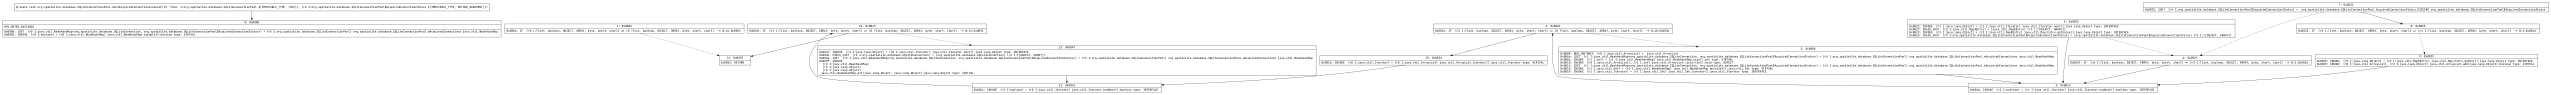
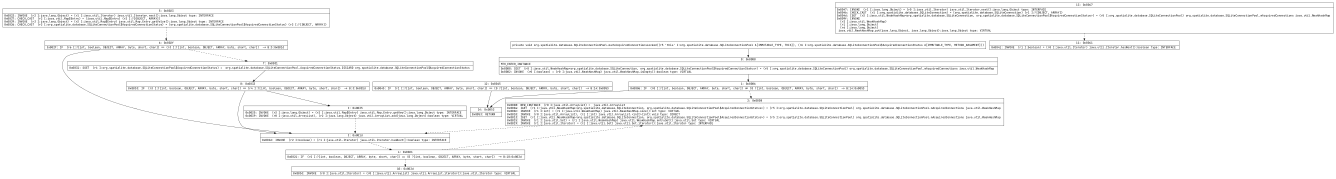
edge "7: 0x0031" -> "6: 0x002f": reversed
edge "12: 0x0045" -> "13: 0x0047": removed
edge "8: 0x0033" -> "9: 0x0035": style dashed -> solid
edge "1: 0x0006" -> "14: 0x0053": style dashed -> solid
edge "4: 0x0021" -> "10: 0x003d": style solid -> dashed
edge "5: 0x0023" -> "3: 0x001d": now "8: 0x0033" -> "3: 0x001d"
node "14: 0x0053": text "5x0053: RETURN" -> "0x0053: RETURN"
edge "0: 0x0000" -> "1: 0x0006": added
edge "13: 0x0047" -> "11: 0x0041": style solid -> dashed
edge "10: 0x003d" -> "11: 0x0041": removed
edge "2: 0x0008" -> "3: 0x001d": style solid -> dashed
edge "9: 0x0035" -> "3: 0x001d": style solid -> dashed
edge "11: 0x0041" -> "12: 0x0045": removed
edge "3: 0x001d" -> "4: 0x0021": style solid -> dashed
edge "1: 0x0006" -> "2: 0x0008": added
